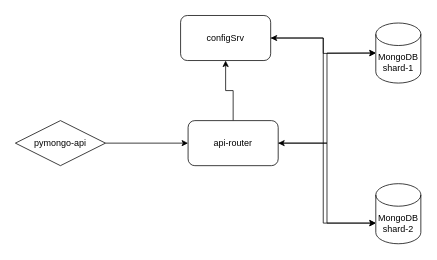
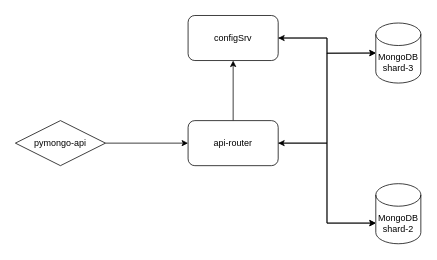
node "configSrv": moved (225, 38) -> (233, 38)
node "MongoDB shard-1": label "MongoDB shard-1" -> "MongoDB shard-3"
